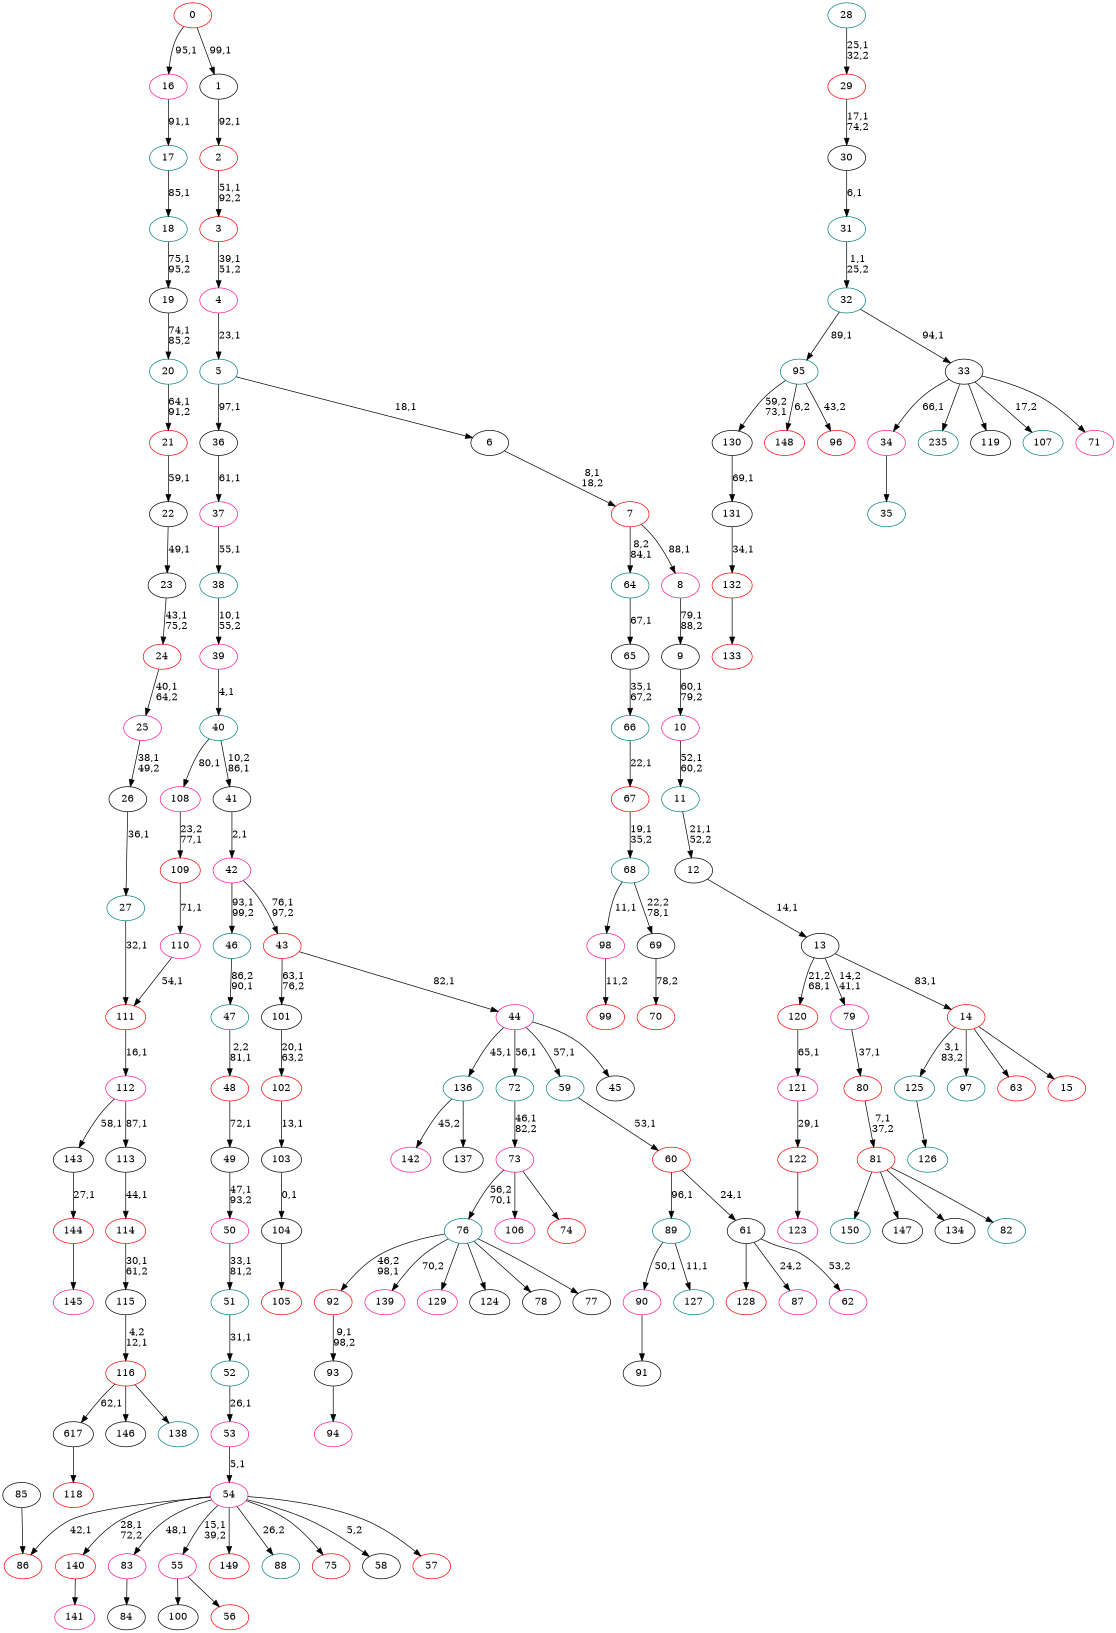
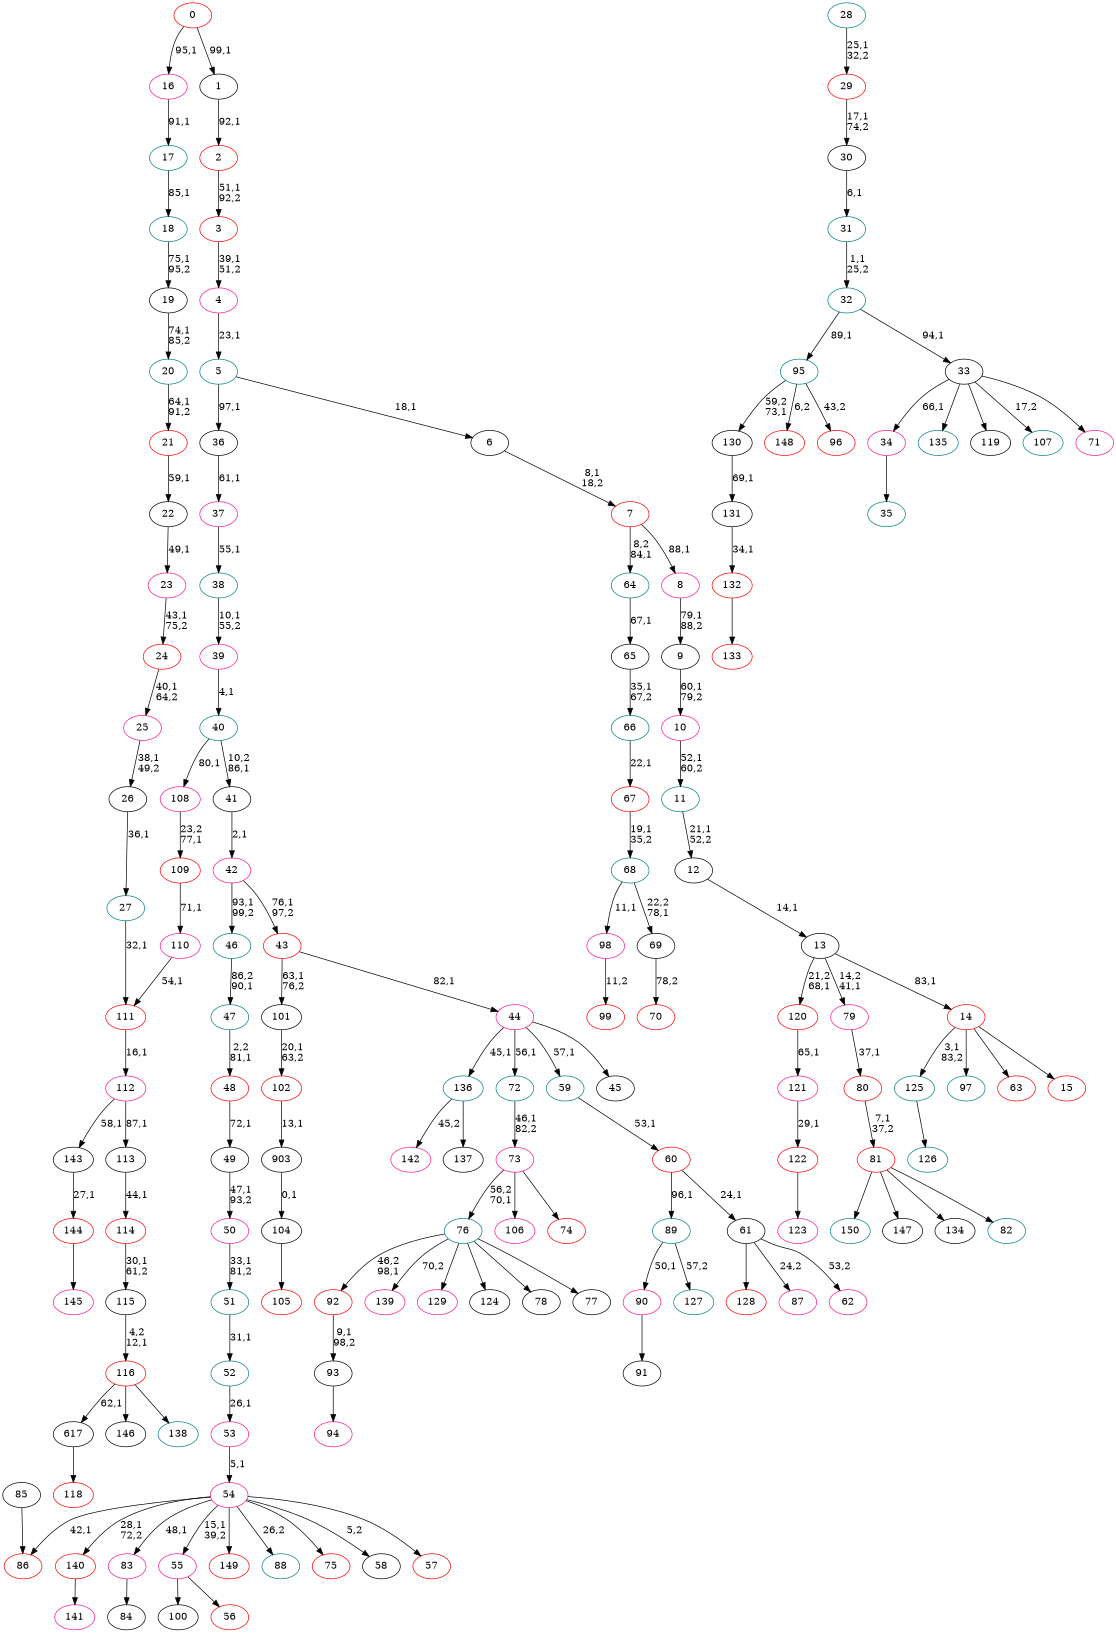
node "235": label "235" -> "135"
node "23": color black -> deeppink
node "103": label "103" -> "903"
edge "89" -> "127": label "11,1" -> "57,2"
